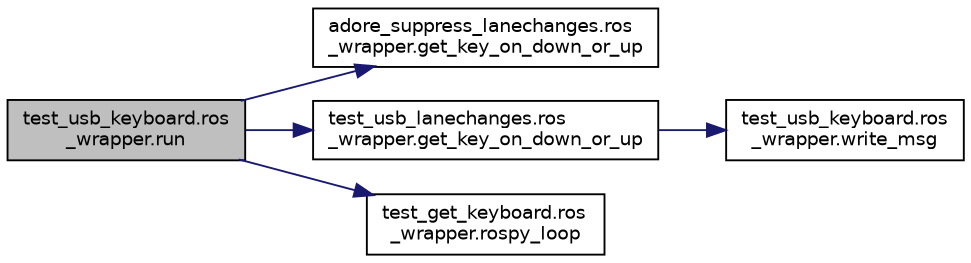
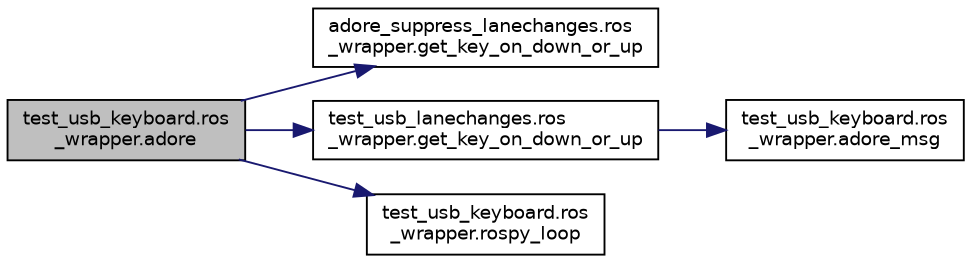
node "test_usb_keyboard.ros _wrapper.run": label "test_usb_keyboard.ros _wrapper.run" -> "test_usb_keyboard.ros _wrapper.adore"
node "test_usb_keyboard.ros _wrapper.write_msg": label "test_usb_keyboard.ros _wrapper.write_msg" -> "test_usb_keyboard.ros _wrapper.adore_msg"
node "test_get_keyboard.ros _wrapper.rospy_loop": label "test_get_keyboard.ros _wrapper.rospy_loop" -> "test_usb_keyboard.ros _wrapper.rospy_loop"
